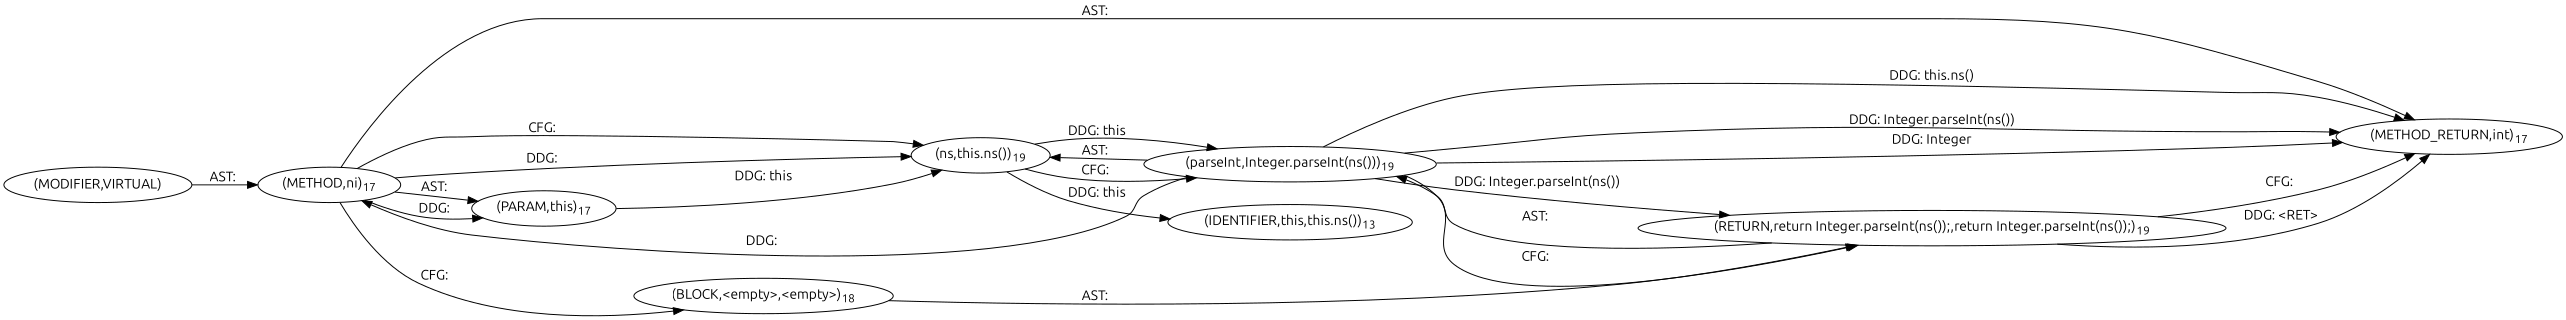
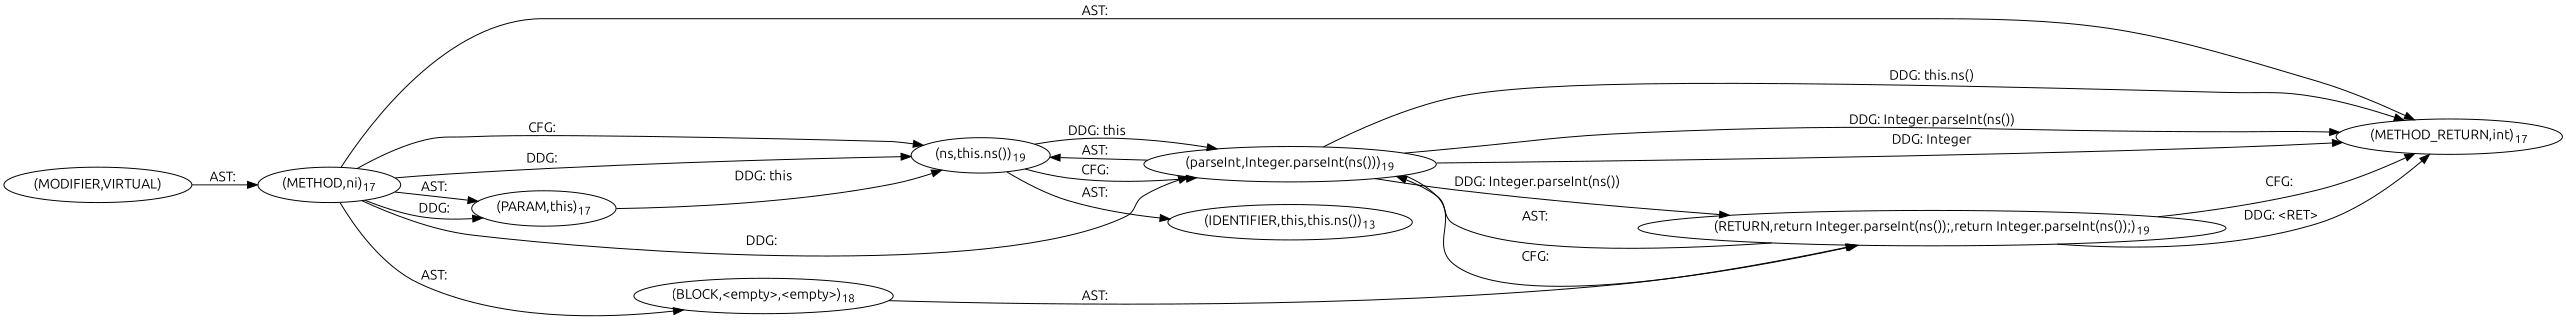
edge "(ns,this.ns())" -> "(IDENTIFIER,this,this.ns())": label "DDG: this" -> "AST: "
edge "(parseInt,Integer.parseInt(ns()))" -> "(METHOD,ni)": reversed
edge "(METHOD,ni)" -> "(BLOCK,<empty>,<empty>)": label "CFG: " -> "AST: "
